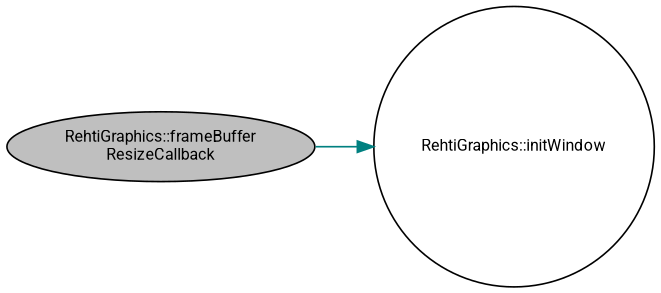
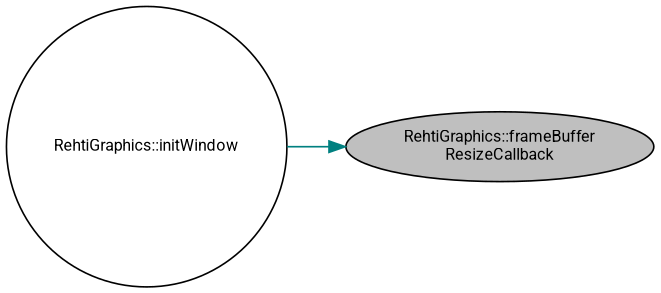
edge "RehtiGraphics::frameBuffer ResizeCallback" -> "RehtiGraphics::initWindow": reversed
